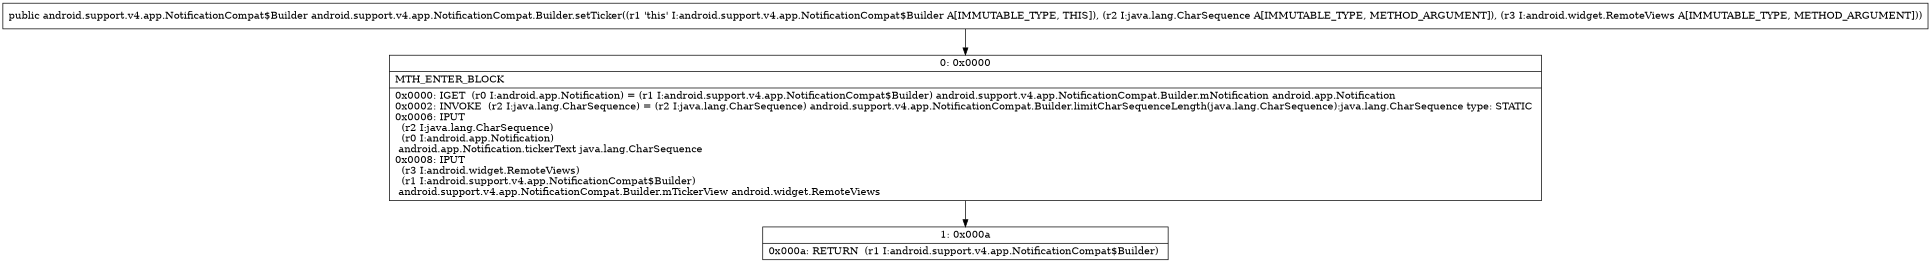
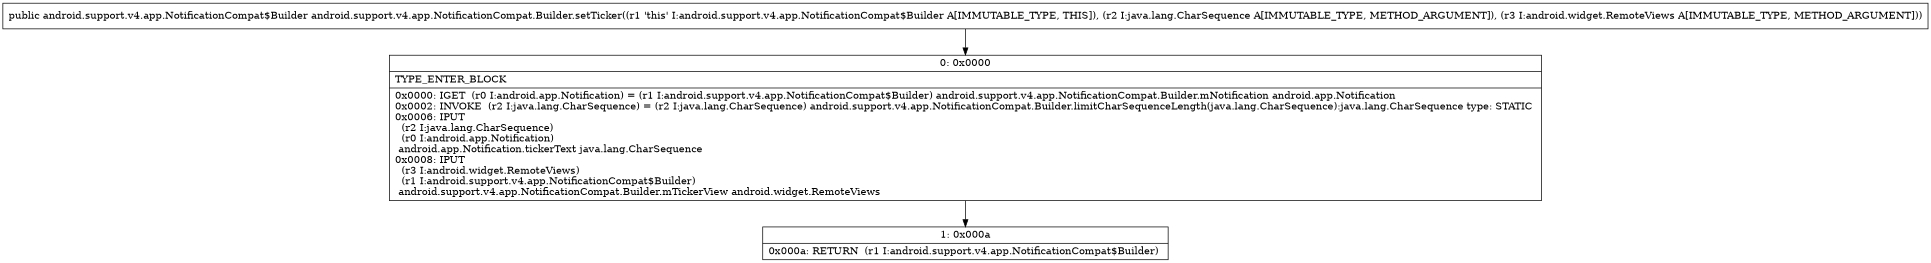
node "0: 0x0000": text "MTH_ENTER_BLOCK" -> "TYPE_ENTER_BLOCK"
